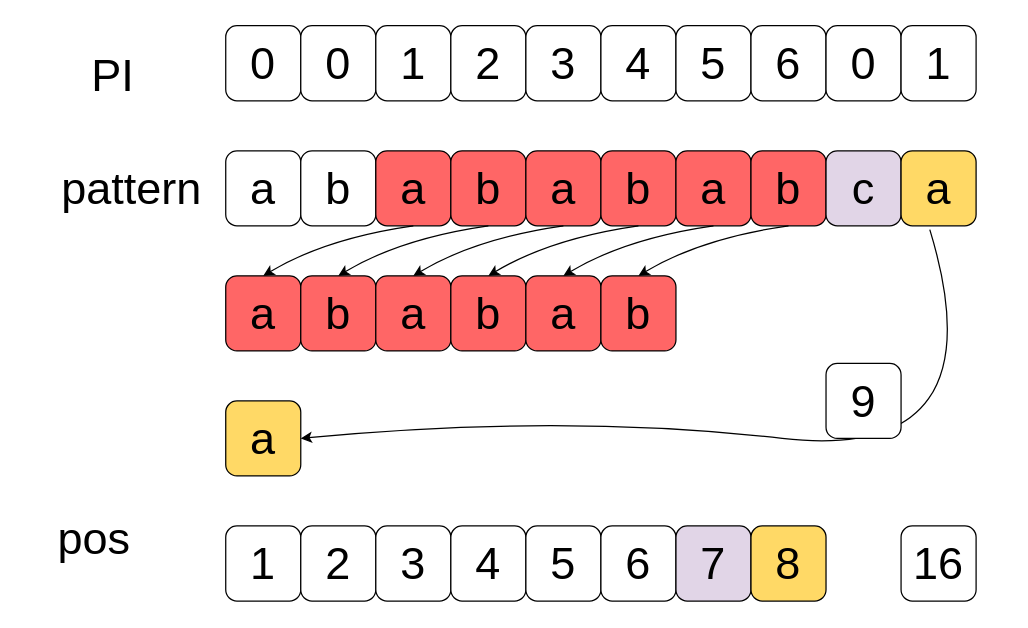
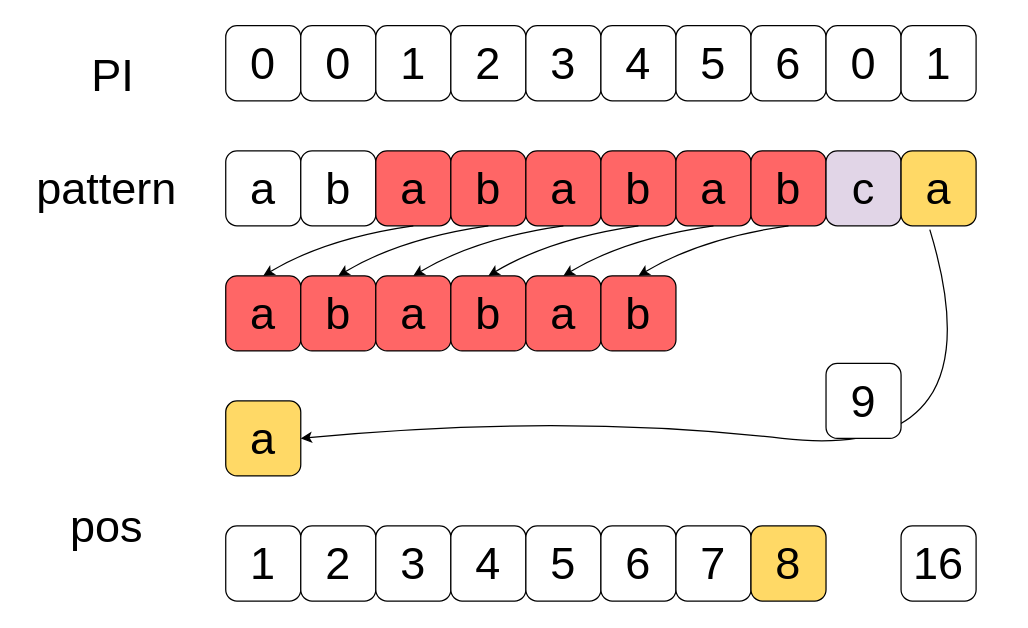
node "pattern": moved (132, 188) -> (107, 188)
node "pos": moved (94, 538) -> (107, 526)
node "7": fillcolor #e1d5e7 -> #ffffff
